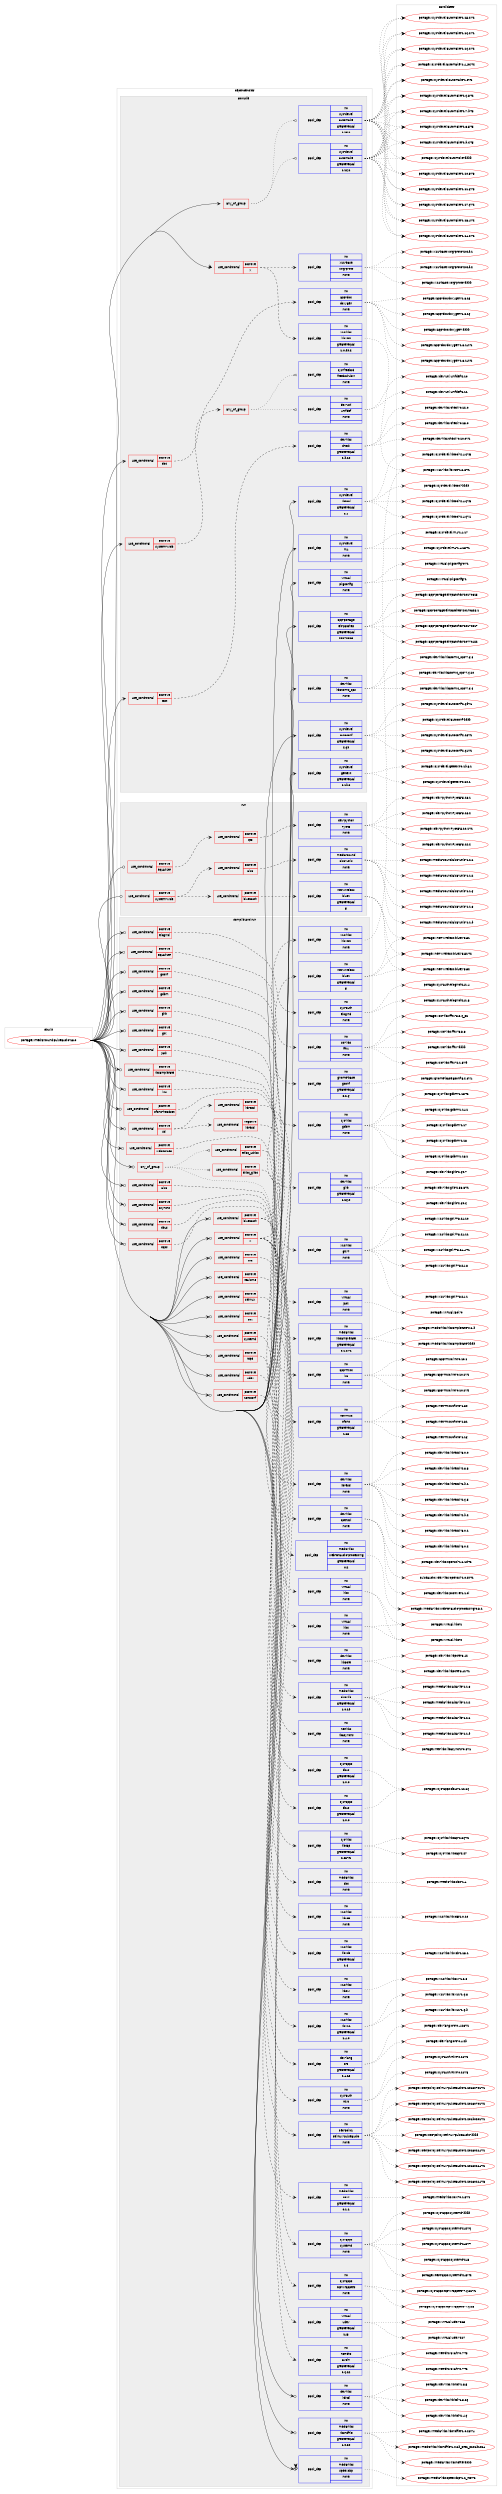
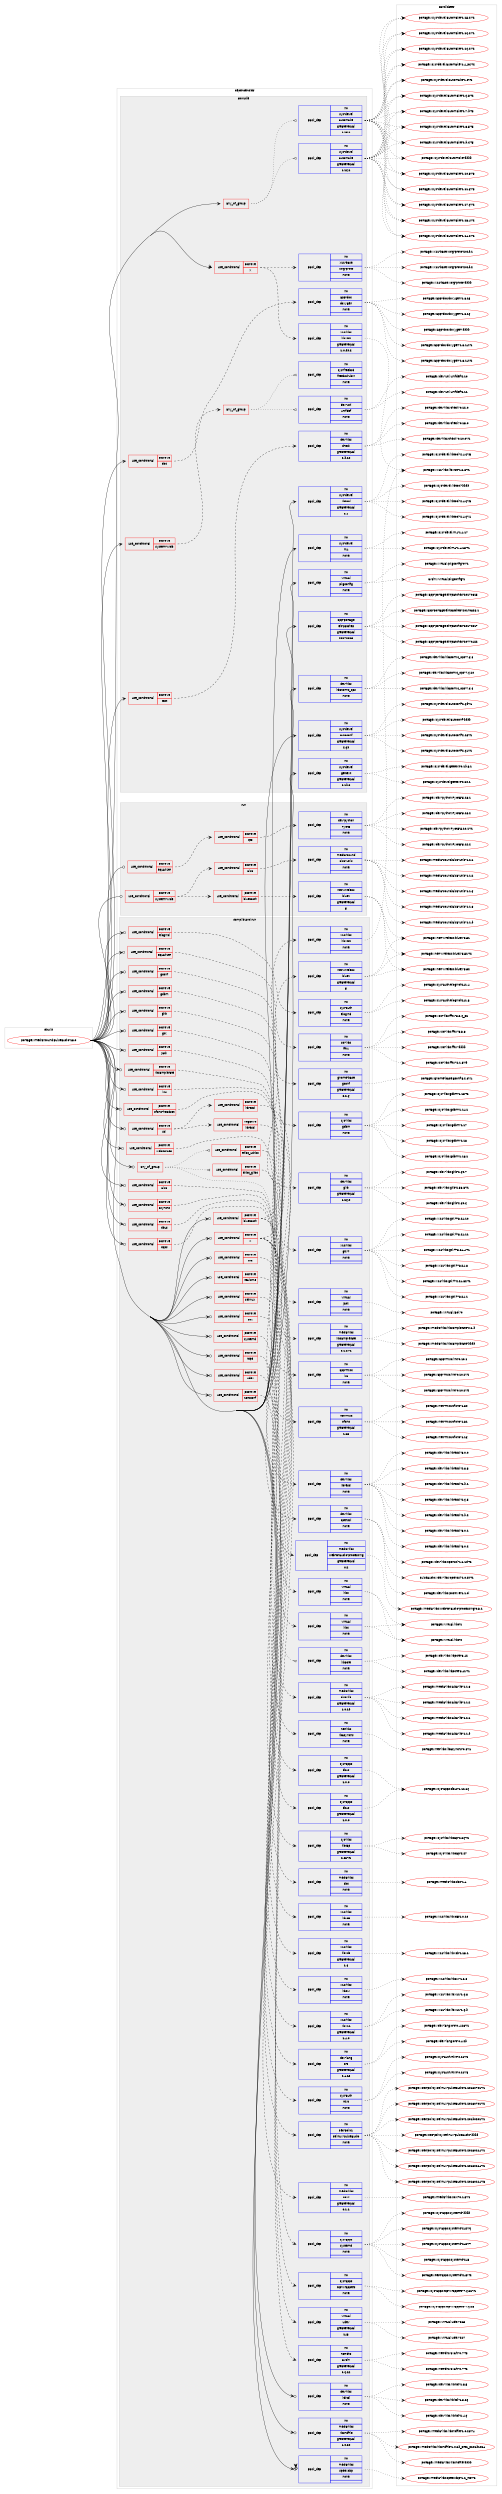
node "portage://virtual/pkgconfig-1": label "portage://virtual/pkgconfig-1" -> "avahi://virtual/pkgconfig-1"
node "portage://x11-libs/gtk+-2.24.32-r1": added
